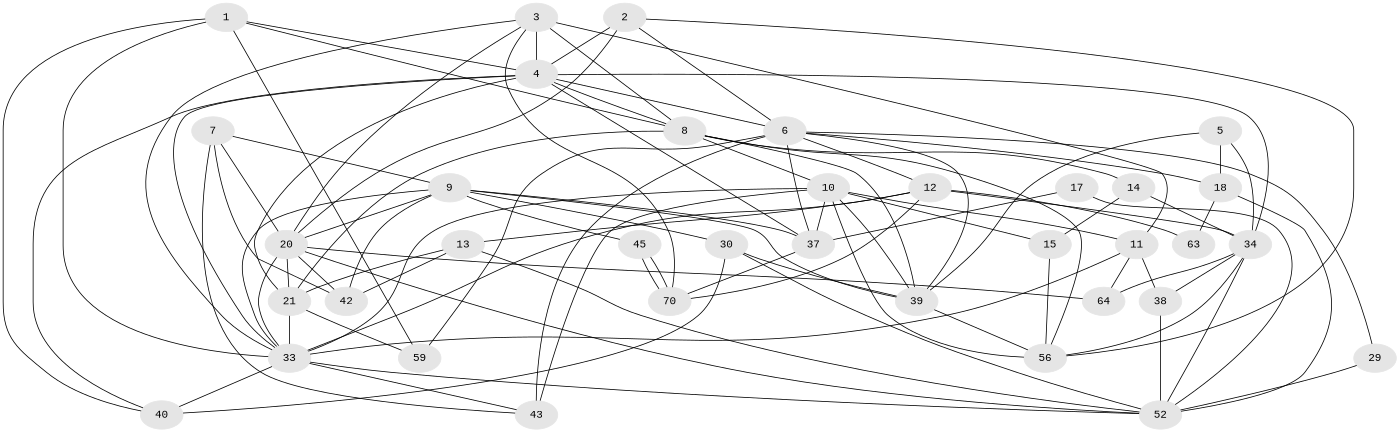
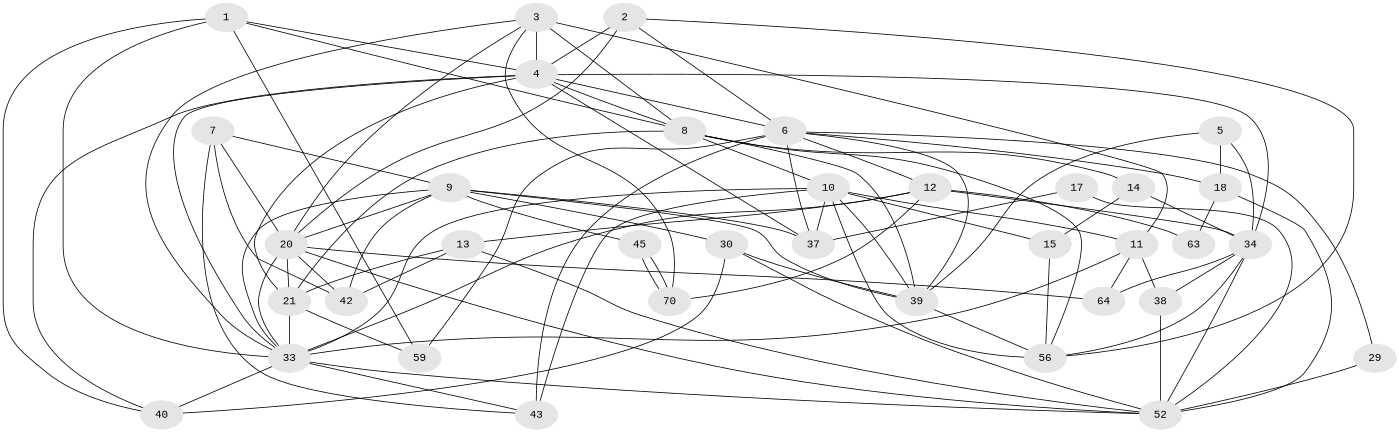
edge "37" -- "70": removed
